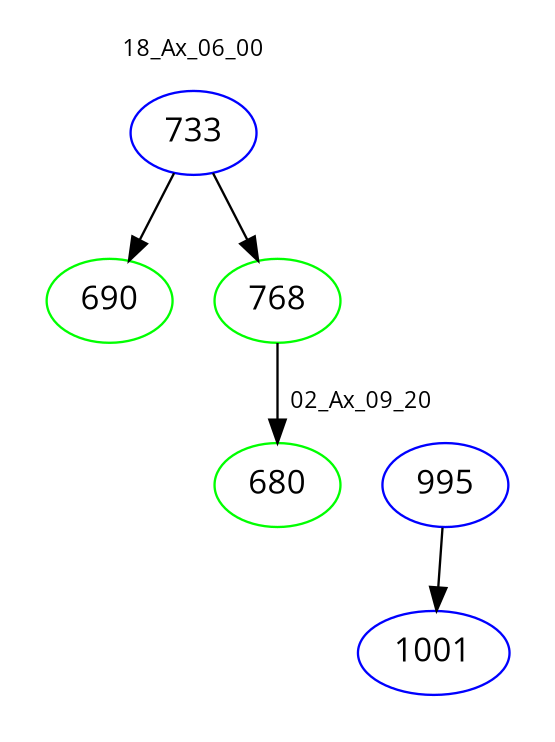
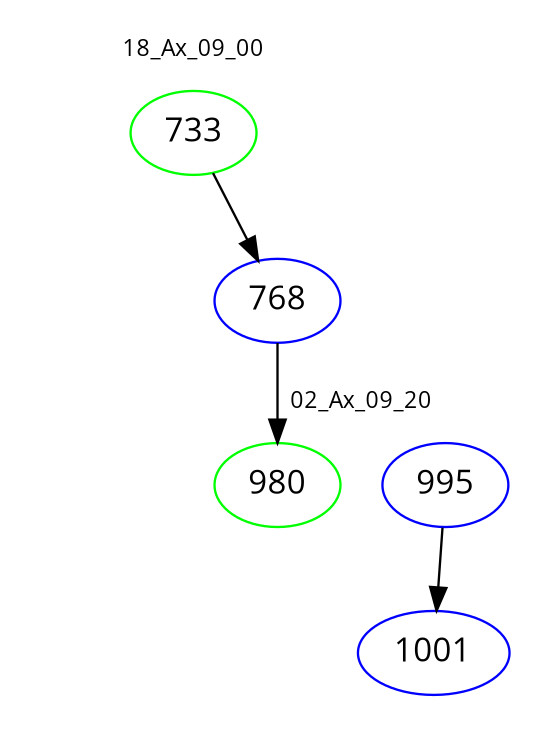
cluster "18_Ax_06_00": label "18_Ax_06_00" -> "18_Ax_09_00"
node "733": color blue -> green
node "690": removed
node "768": color green -> blue
node "680": label "680" -> "980"
